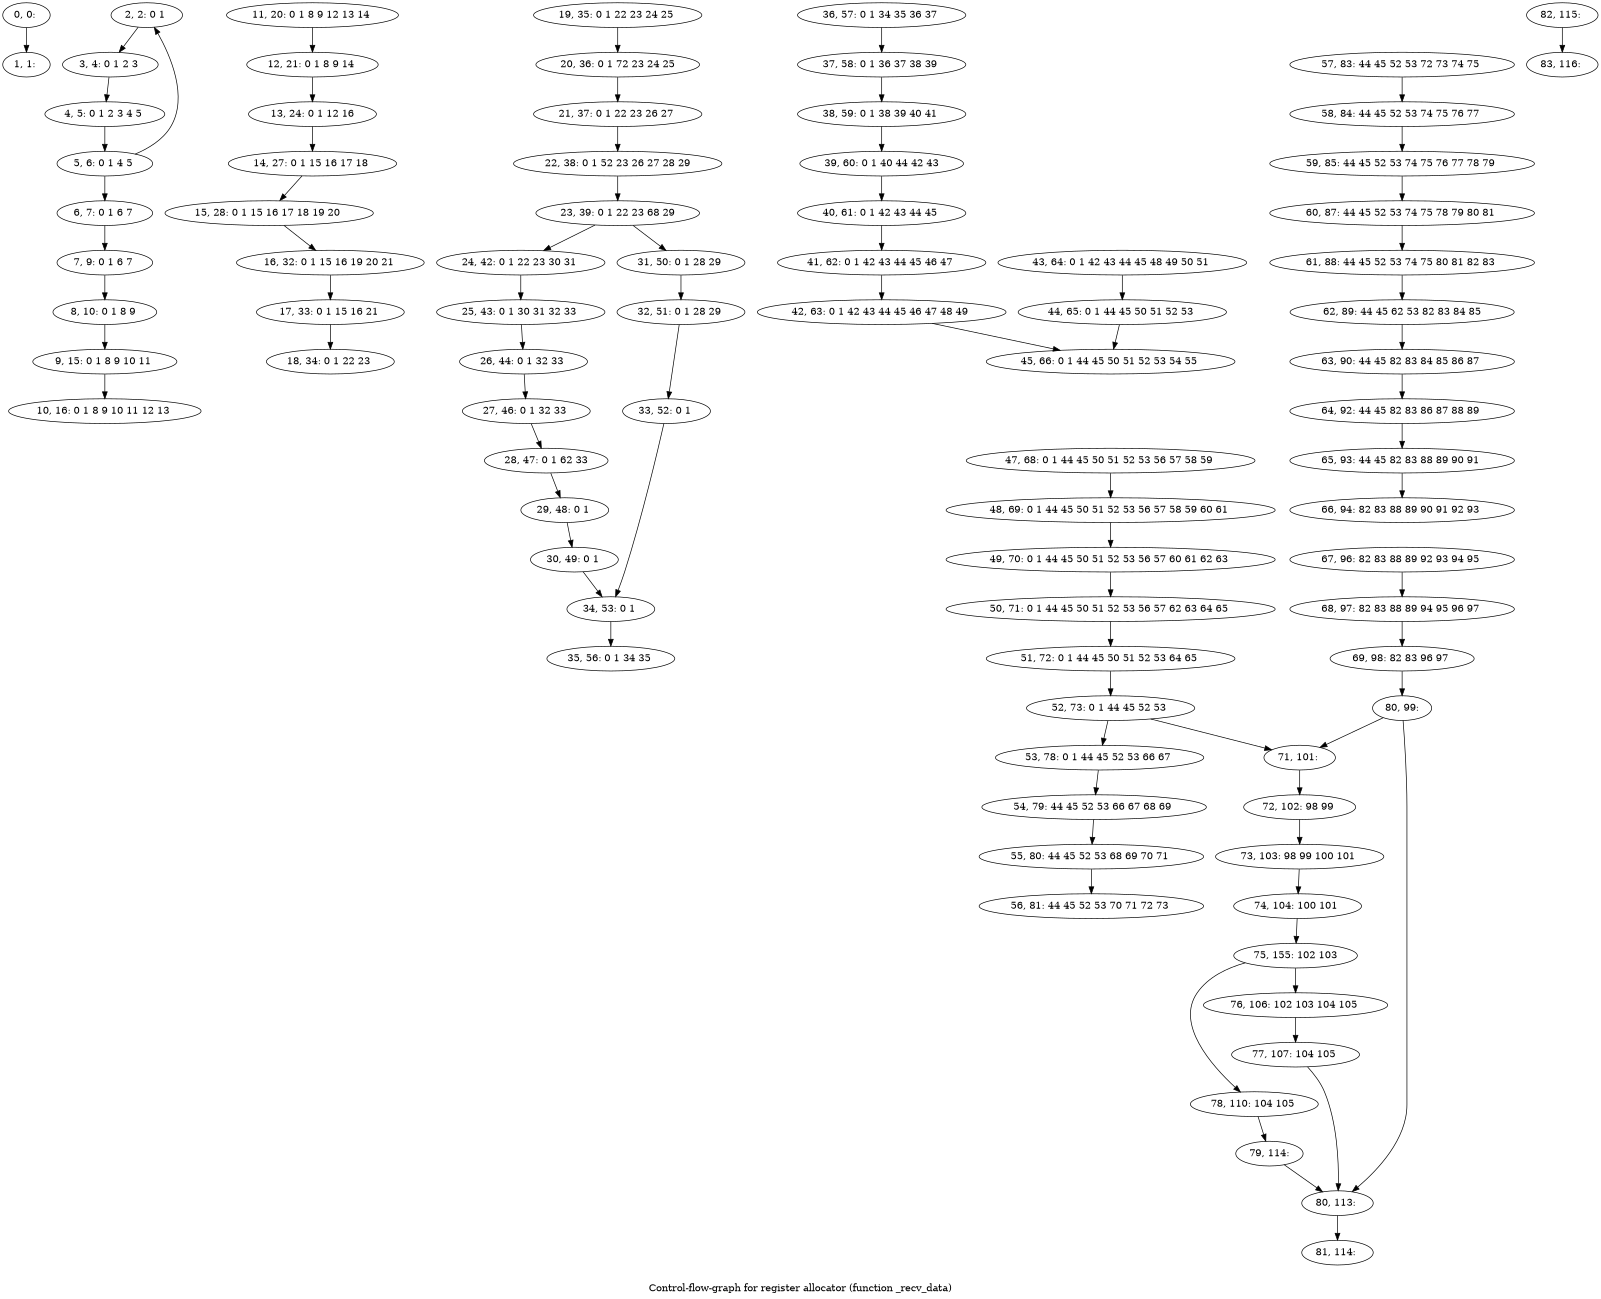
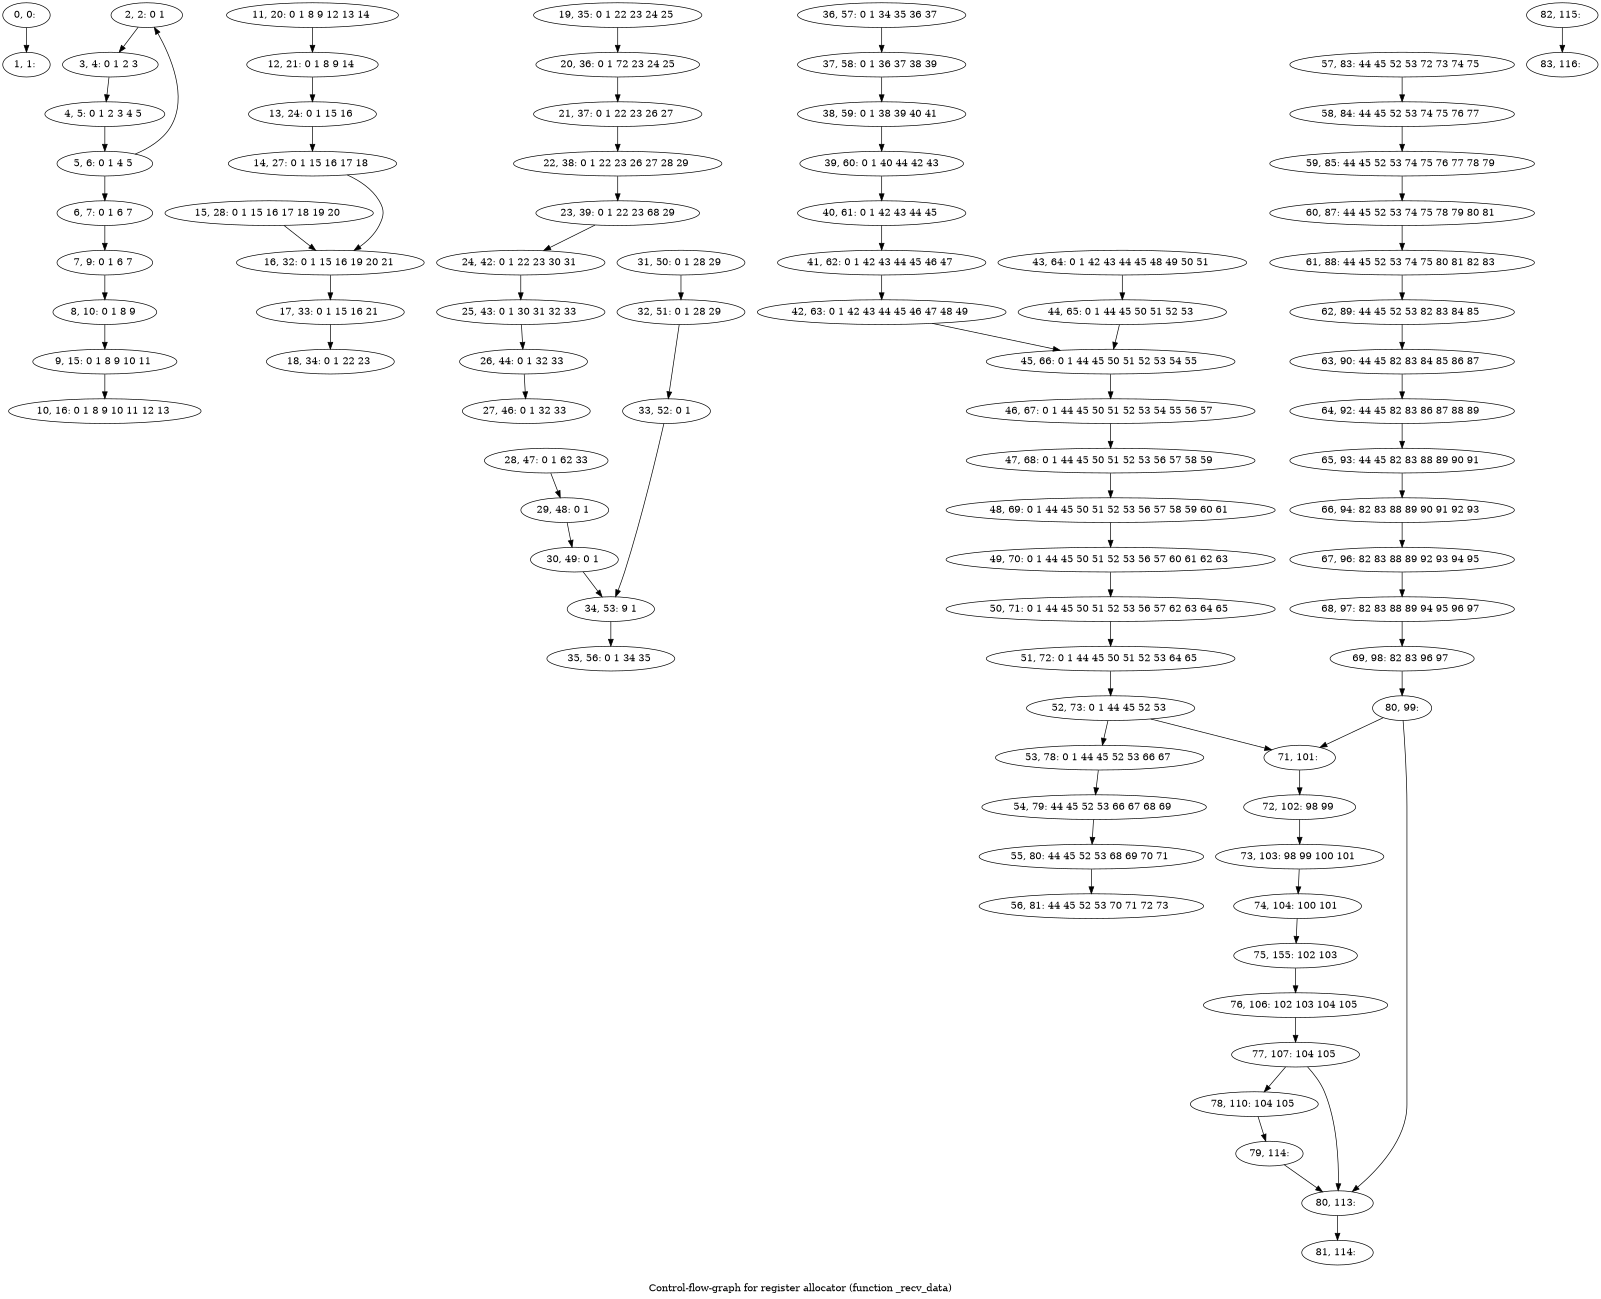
node "13, 24: 0 1 12 16": label "13, 24: 0 1 12 16" -> "13, 24: 0 1 15 16"
node "22, 38: 0 1 52 23 26 27 28 29": label "22, 38: 0 1 52 23 26 27 28 29" -> "22, 38: 0 1 22 23 26 27 28 29"
edge "14, 27: 0 1 15 16 17 18" -> "15, 28: 0 1 15 16 17 18 19 20": now "14, 27: 0 1 15 16 17 18" -> "16, 32: 0 1 15 16 19 20 21"
edge "23, 39: 0 1 22 23 68 29" -> "31, 50: 0 1 28 29": removed
node "62, 89: 44 45 62 53 82 83 84 85": label "62, 89: 44 45 62 53 82 83 84 85" -> "62, 89: 44 45 52 53 82 83 84 85"
node "46, 67: 0 1 44 45 50 51 52 53 54 55 56 57": added
edge "27, 46: 0 1 32 33" -> "28, 47: 0 1 62 33": removed
edge "66, 94: 82 83 88 89 90 91 92 93" -> "67, 96: 82 83 88 89 92 93 94 95": added
node "34, 53: 0 1": label "34, 53: 0 1" -> "34, 53: 9 1"
edge "75, 155: 102 103" -> "78, 110: 104 105": now "77, 107: 104 105" -> "78, 110: 104 105"
